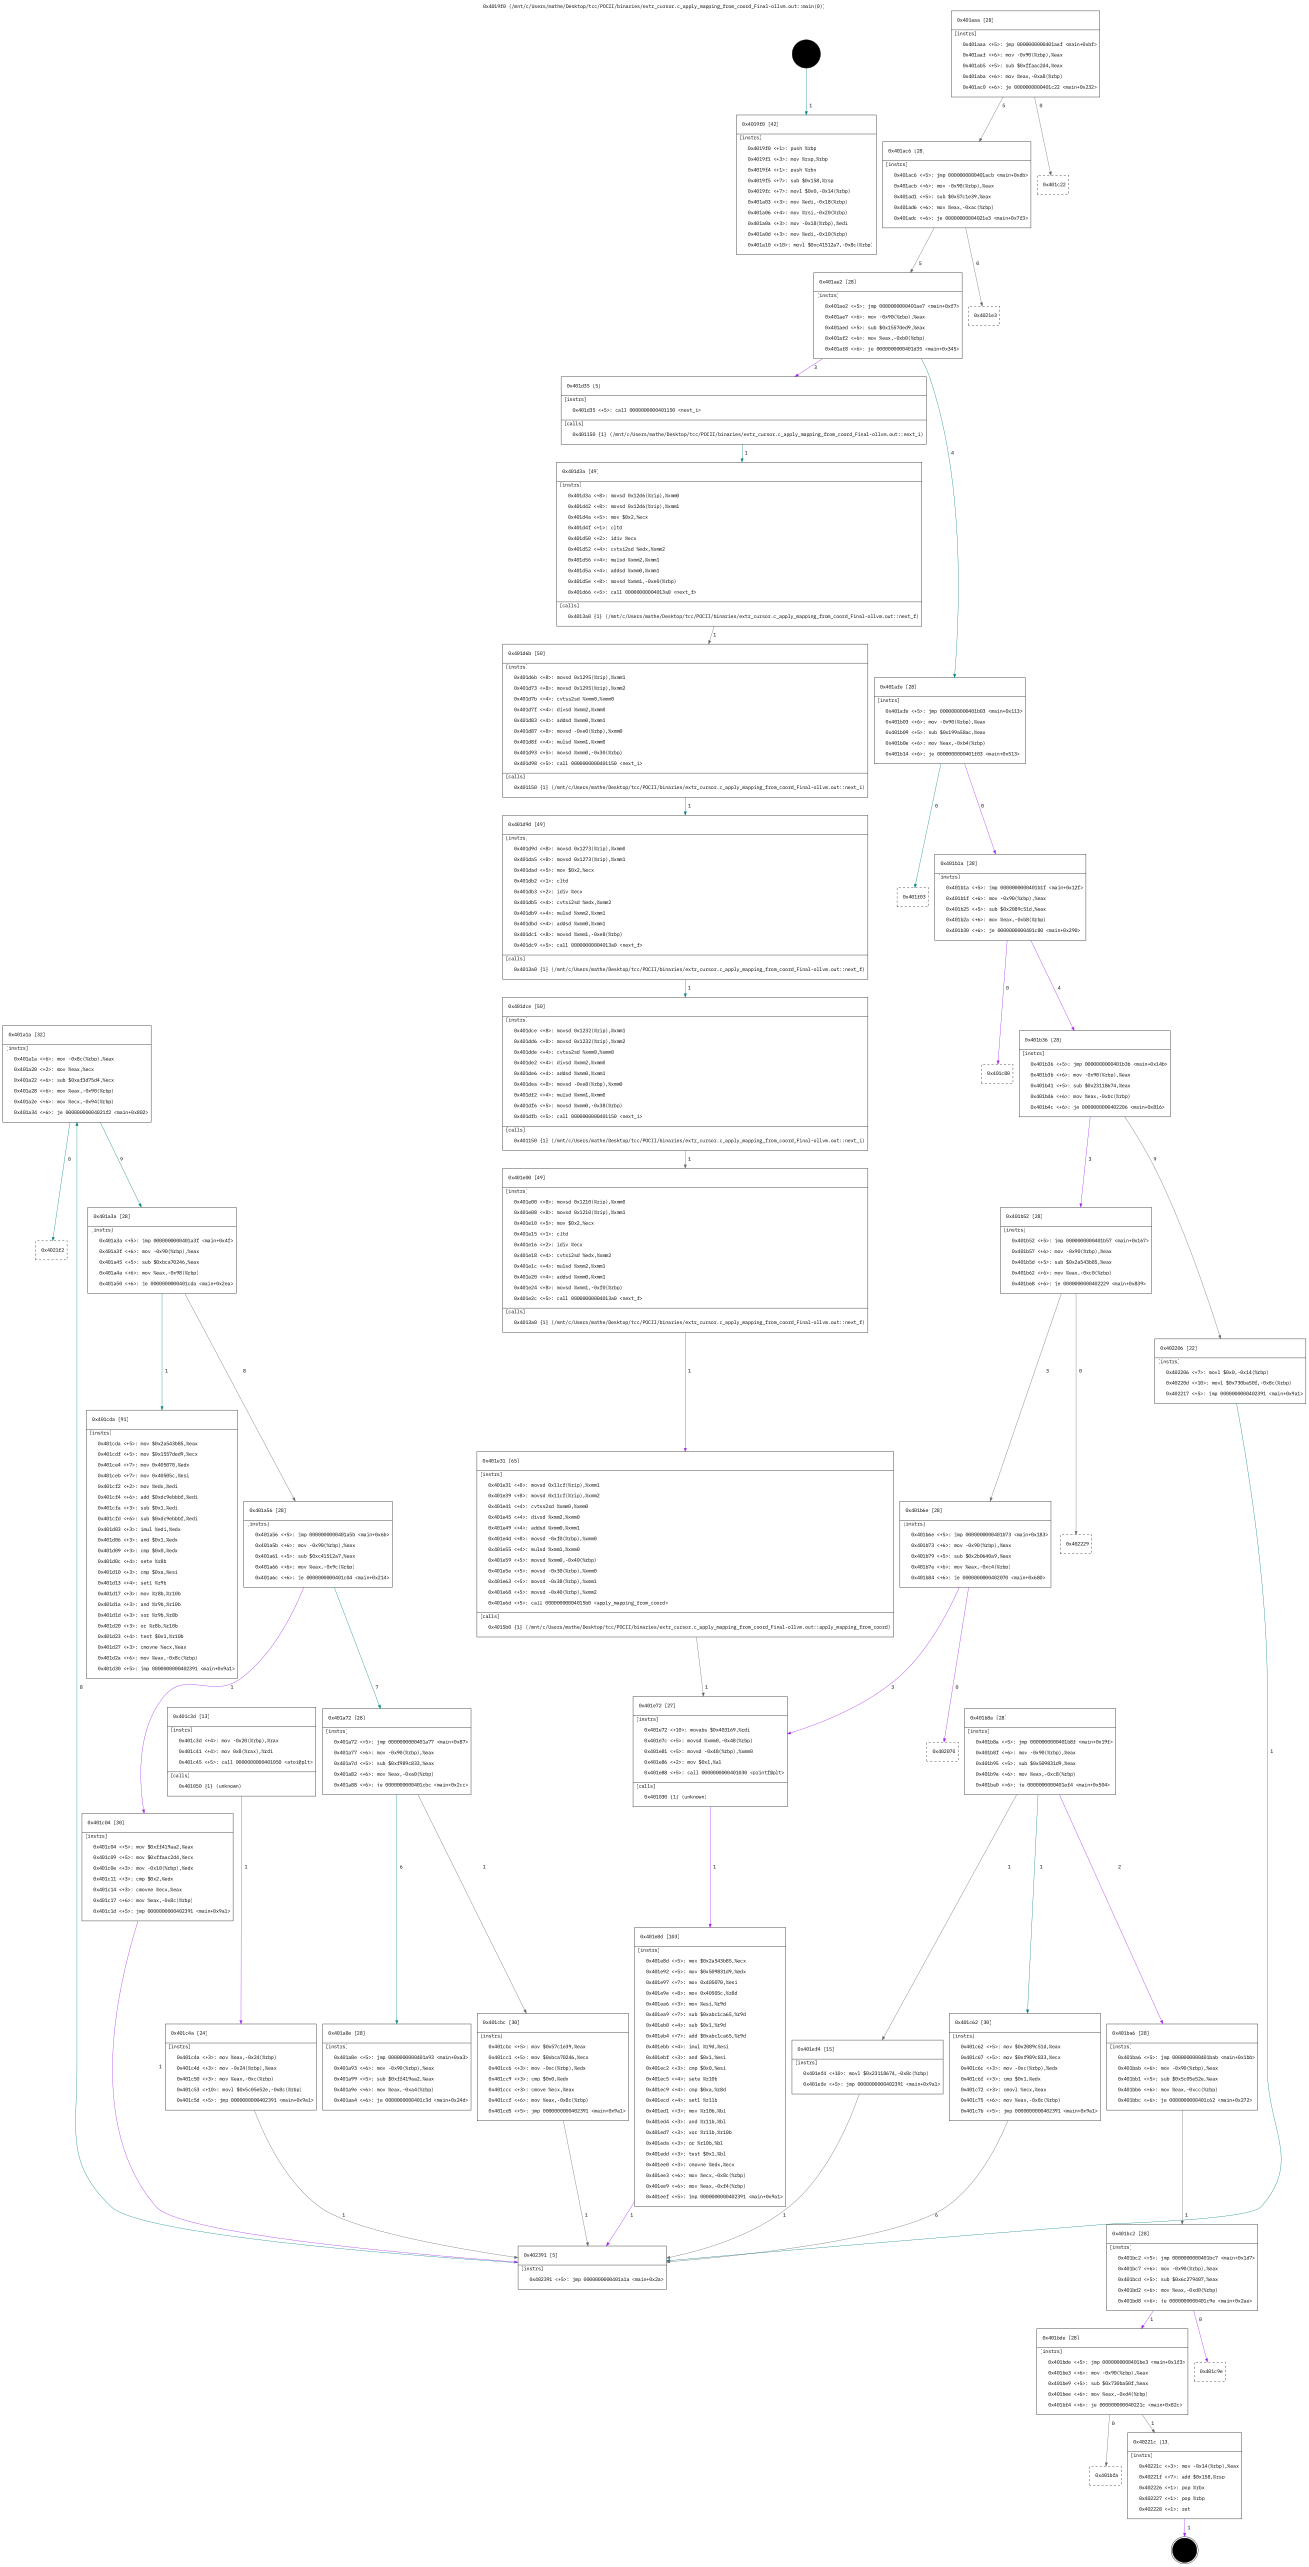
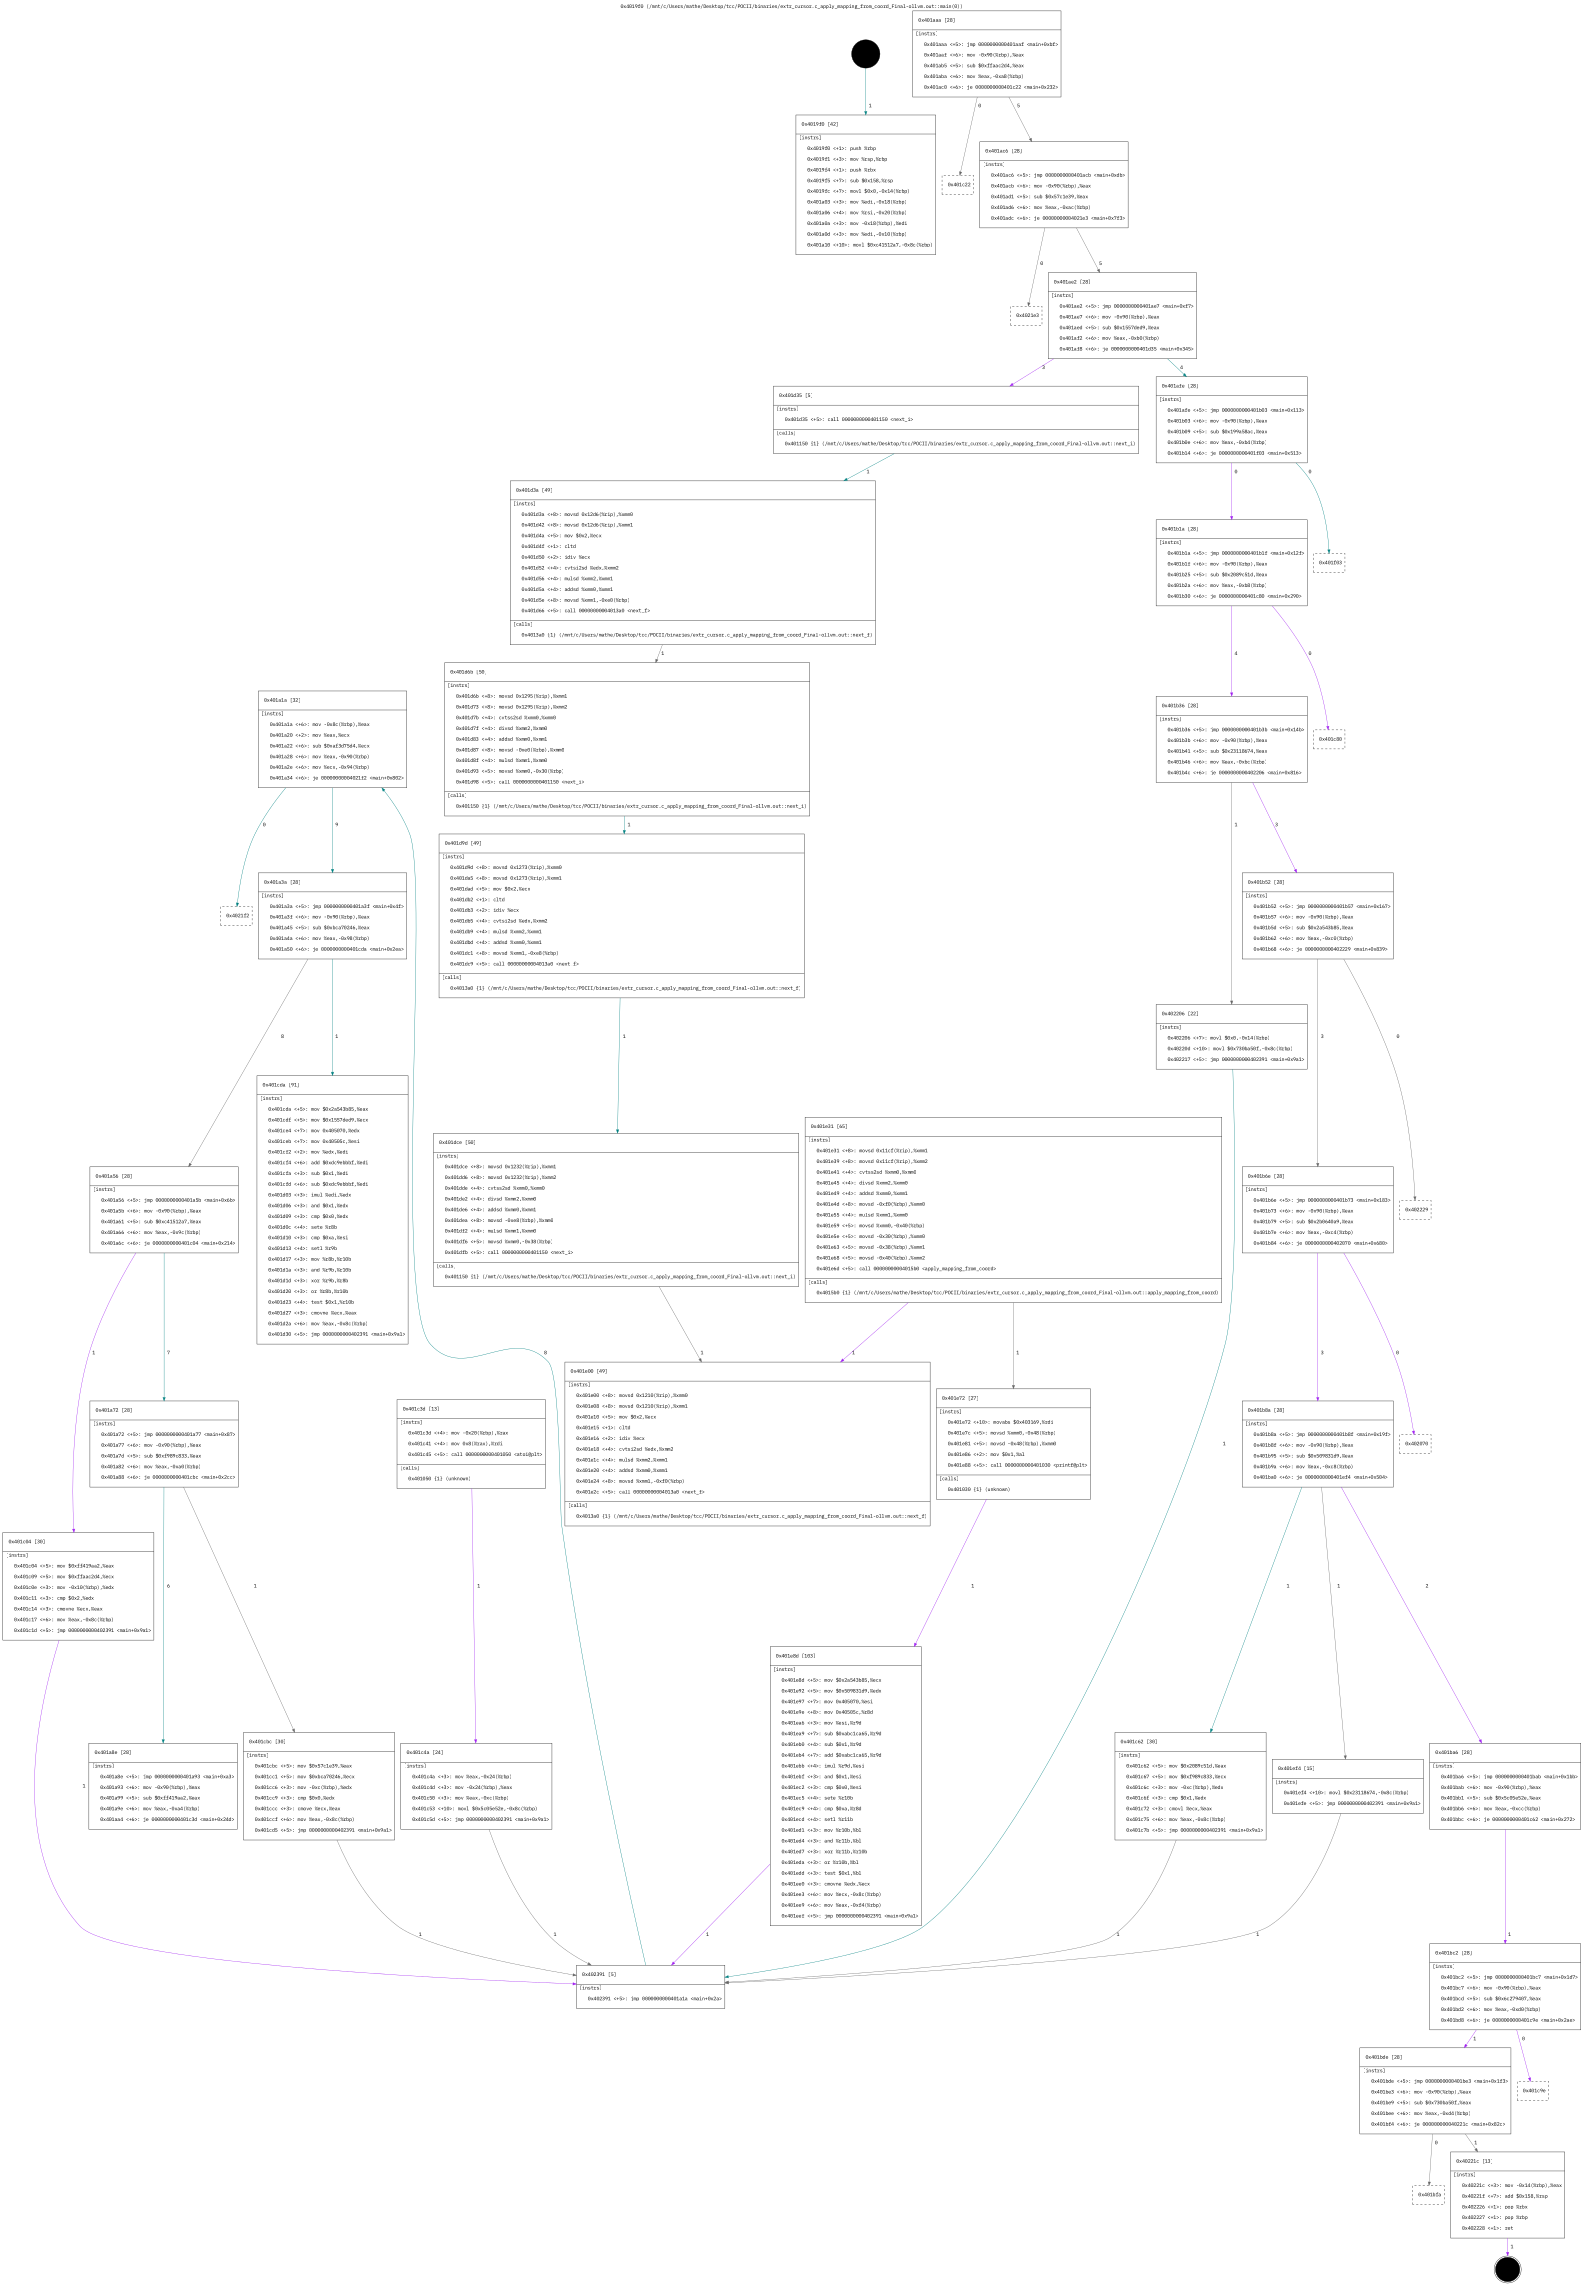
edge "0x401b36 [28]" -> "0x402206 [22]": label " 9" -> " 1"
edge "0x401e00 [49]" -> "0x401e31 [65]": reversed
edge "0x401b6e [28]" -> "0x401e72 [27]": now "0x401b6e [28]" -> "0x401b8a [28]"
edge "0x401ba6 [28]" -> "0x401bc2 [28]": color gray40 -> purple
edge "0x401c62 [30]" -> "0x402391 [5]": label " 6" -> " 1"
